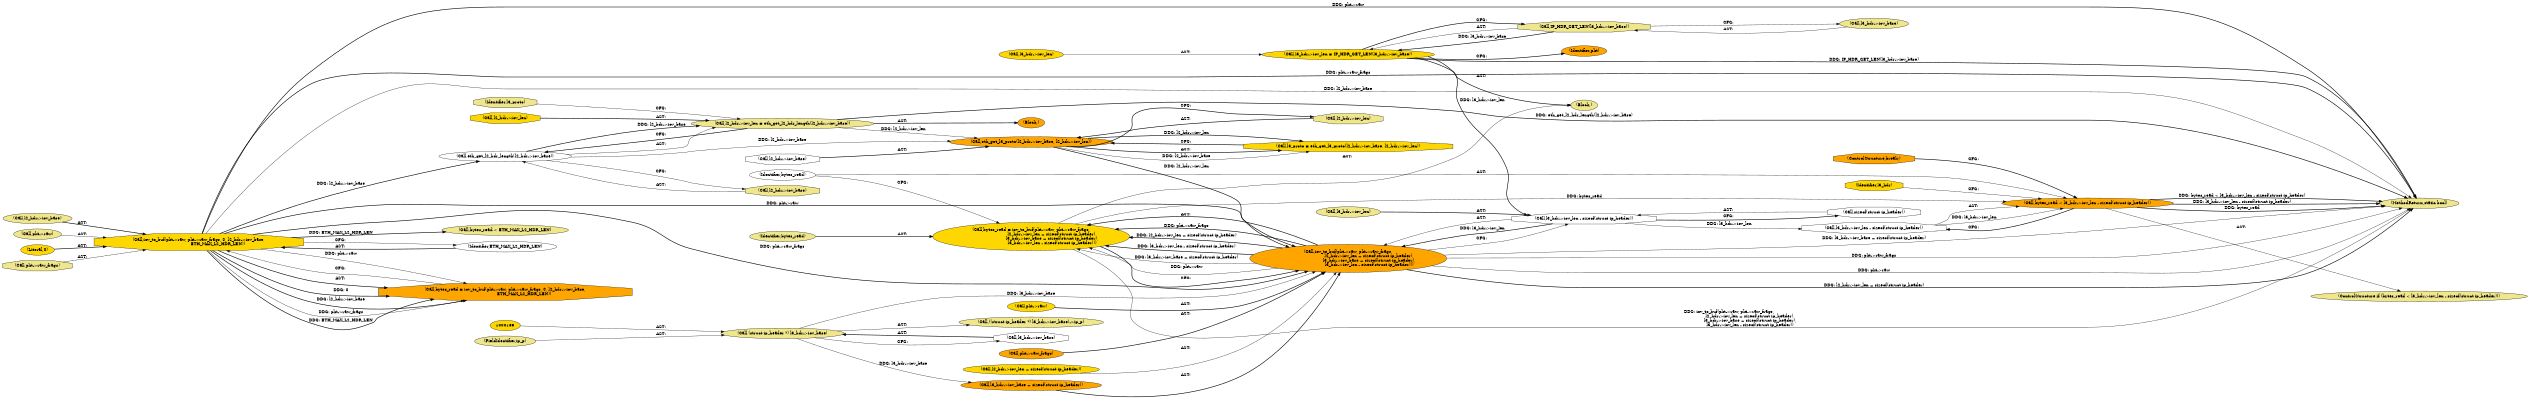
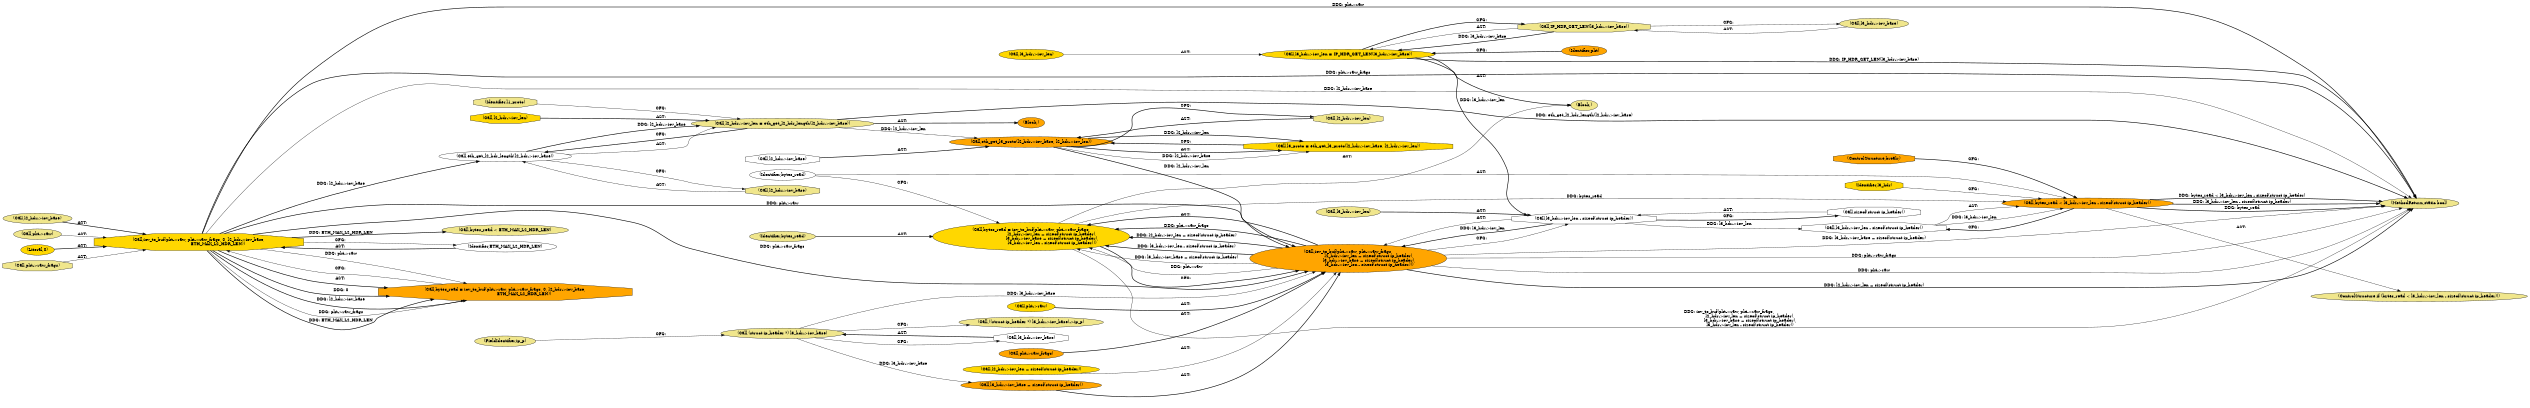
edge "(Call,l3_hdr->iov_len = IP_HDR_GET_LEN(l3_hdr->iov_base))" -> "(Identifier,pkt)": reversed
node "(Identifier,l3_proto)": label "(Identifier,l3_proto)" -> "(Identifier,l1_proto)"
edge "(Call,eth_get_l2_hdr_length(l2_hdr->iov_base))" -> "(Call,eth_get_l3_proto(l2_hdr->iov_base, l2_hdr->iov_len))": removed, label "DDG: l2_hdr->iov_base"
node "1000186": removed
edge "(Call,(struct ip_header *) l3_hdr->iov_base)" -> "(Call,((struct ip_header *) l3_hdr->iov_base)->ip_p)": label "AST: " -> "CFG: "
edge "(FieldIdentifier,ip_p)" -> "(Call,(struct ip_header *) l3_hdr->iov_base)": label "AST: " -> "CFG: "
